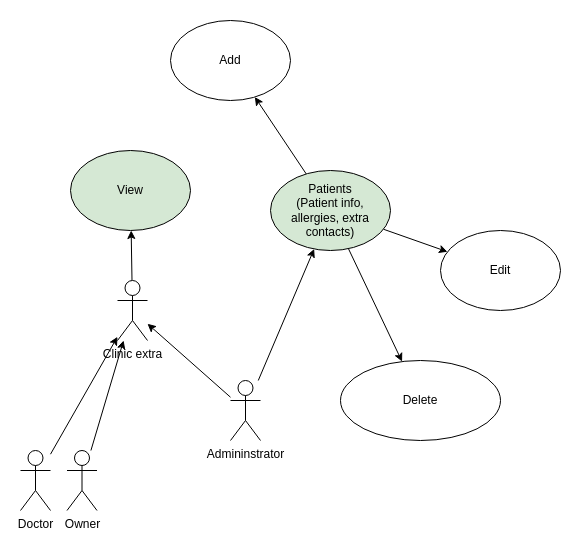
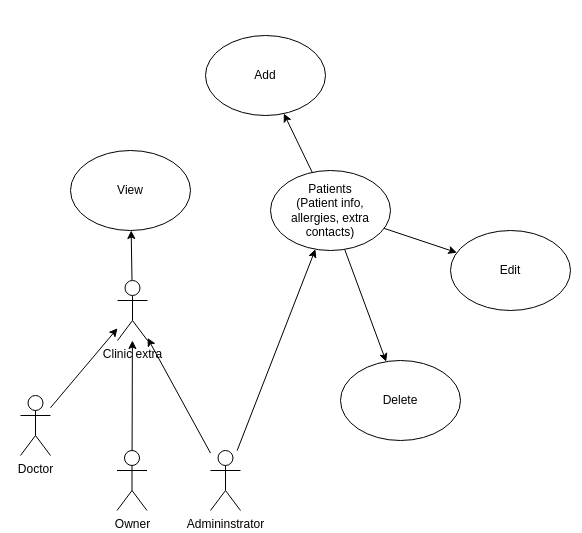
node "Add": moved (231, 61) -> (266, 76)
node "View": fillcolor #d5e8d4 -> #ffffff
node "Patients (Patient info, allergies, extra contacts)": fillcolor #d5e8d4 -> #ffffff
node "Edit": moved (501, 271) -> (511, 271)
node "Delete": size 160x80 -> 120x80
node "Admininstrator": moved (246, 411) -> (226, 481)
node "Doctor": moved (36, 481) -> (36, 426)
node "Owner": moved (82, 481) -> (132, 481)
